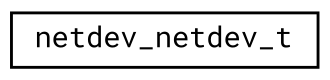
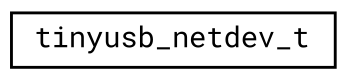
node "netdev_netdev_t": label "netdev_netdev_t" -> "tinyusb_netdev_t"
